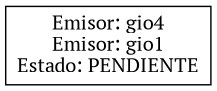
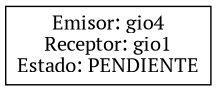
node "Emisor: gio4": text "Emisor: gio1" -> "Receptor: gio1"
